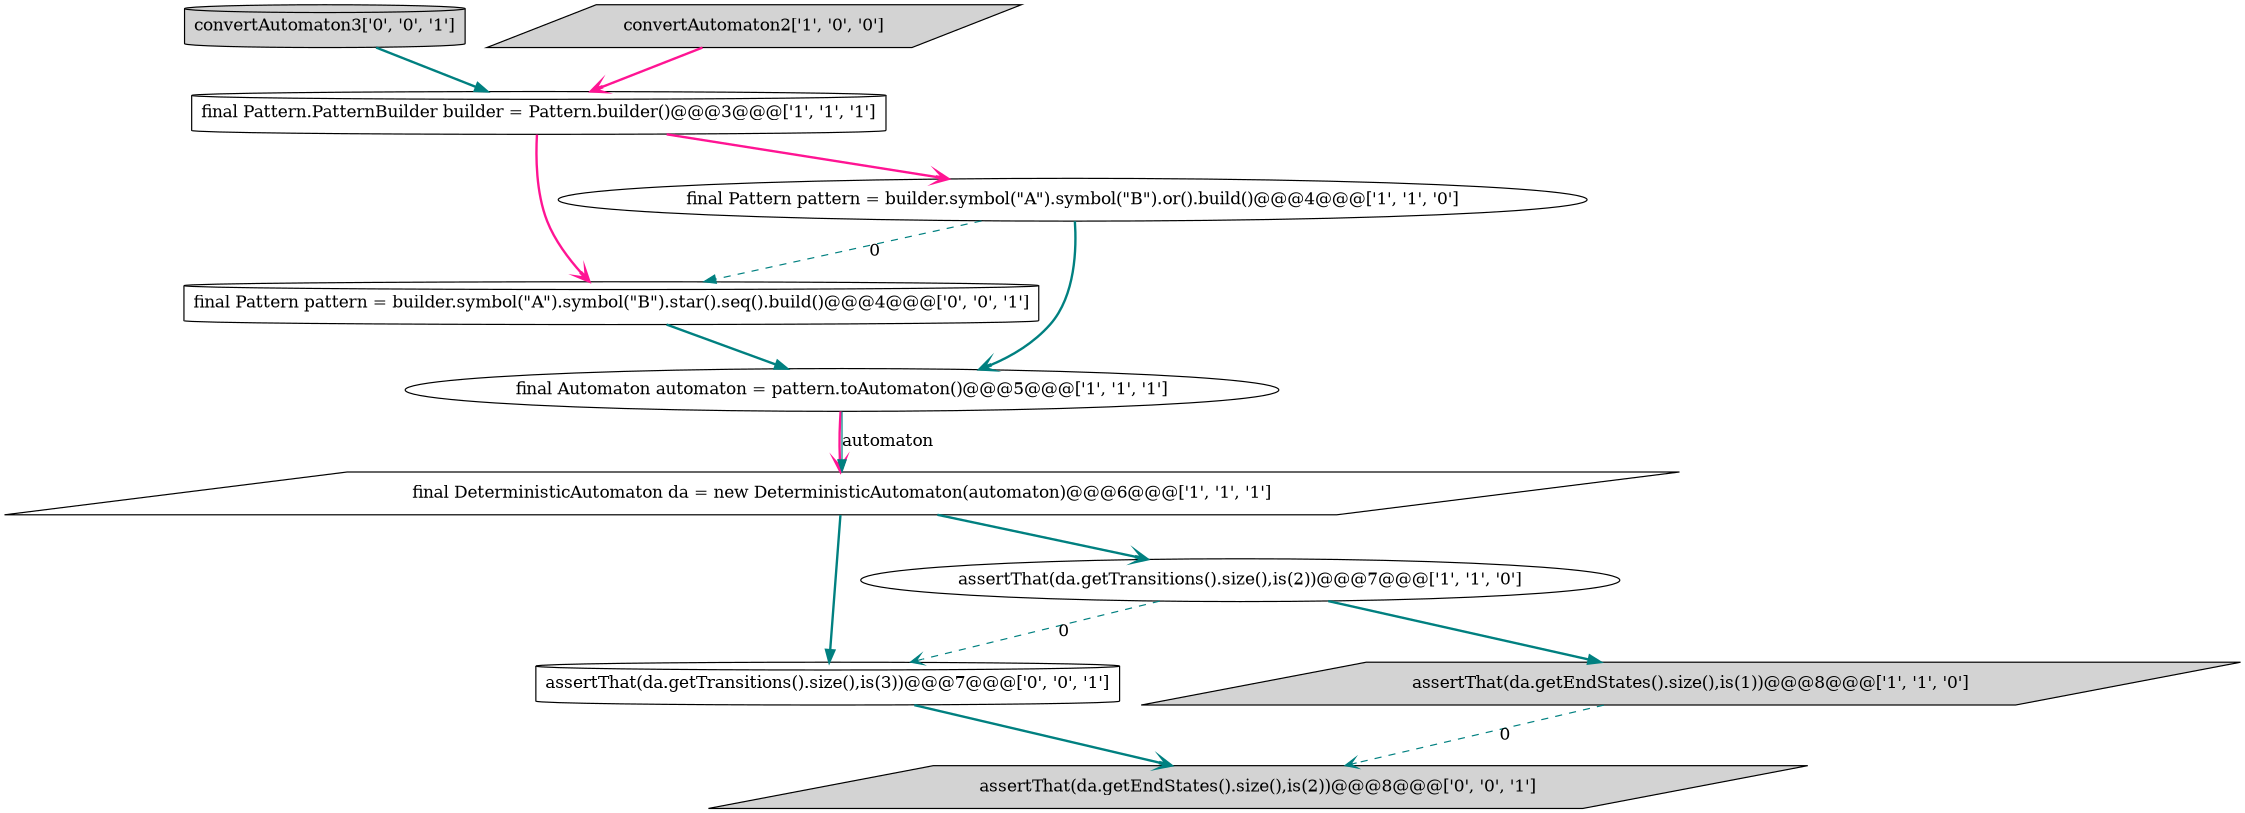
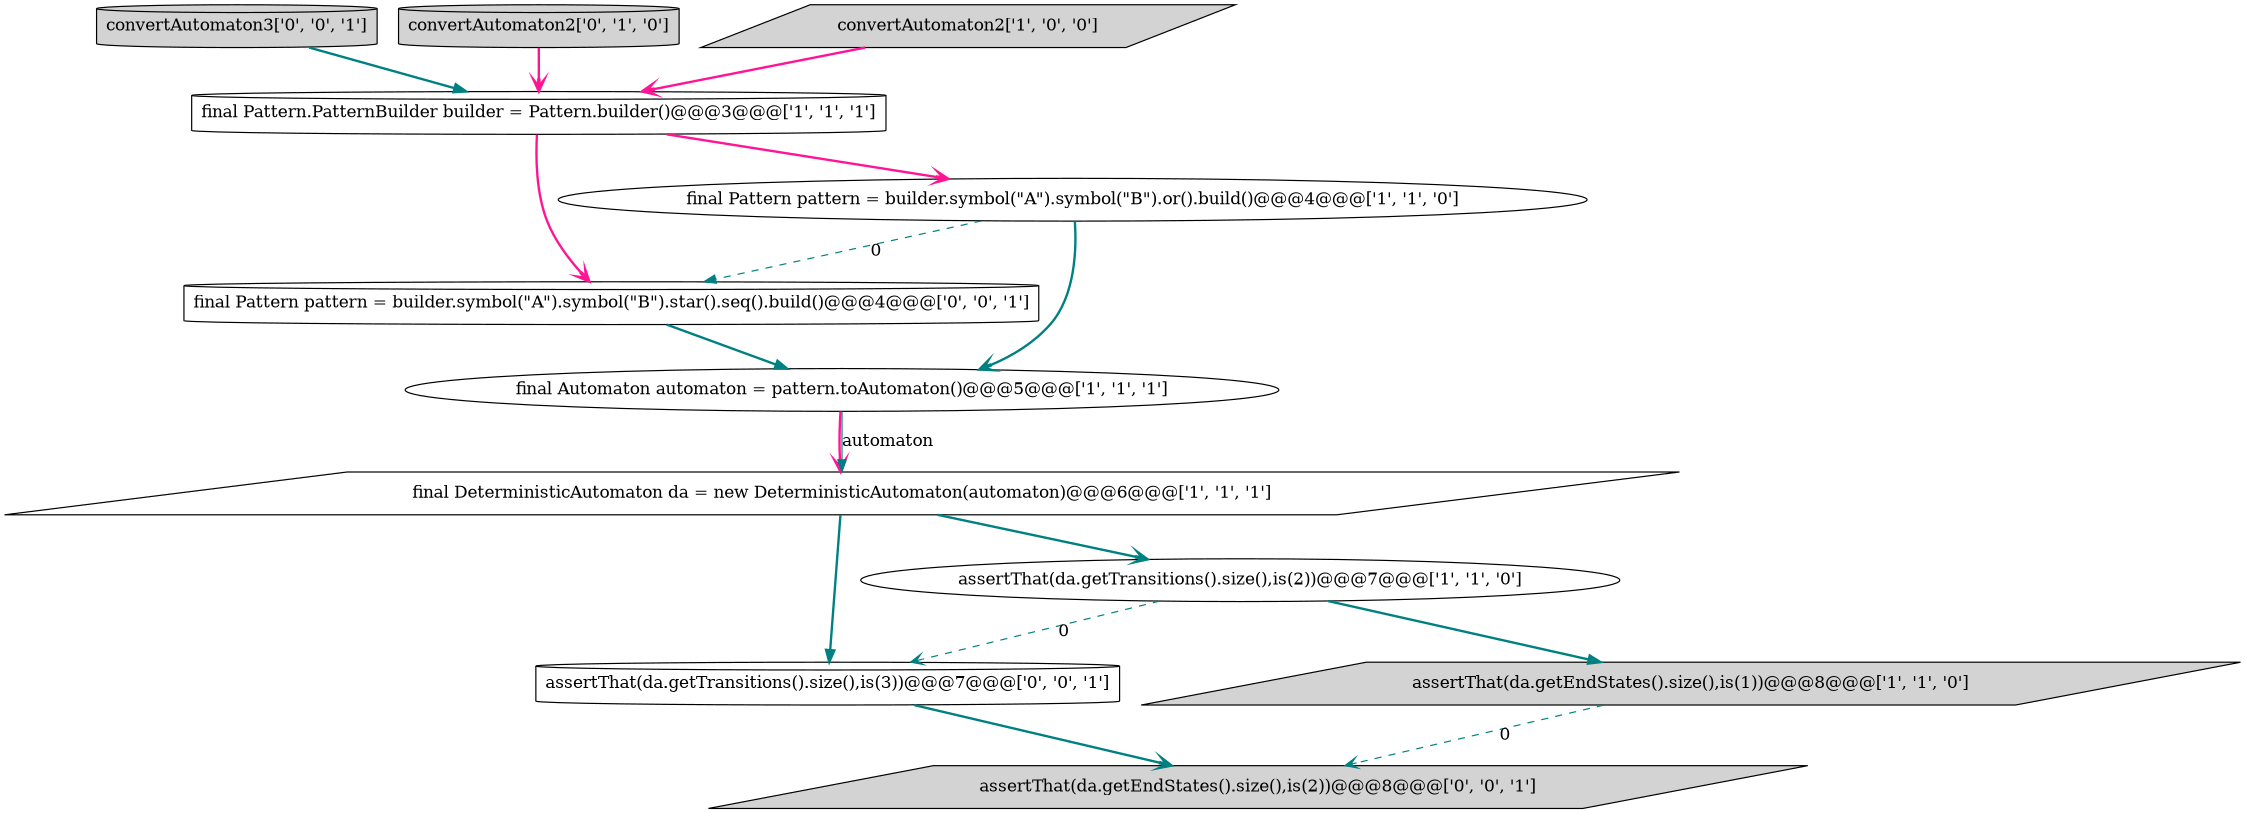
node "convertAutomaton2['0', '1', '0']": added
